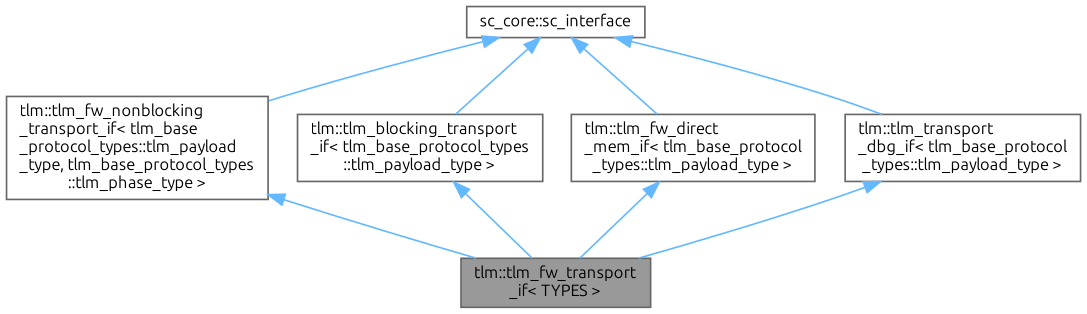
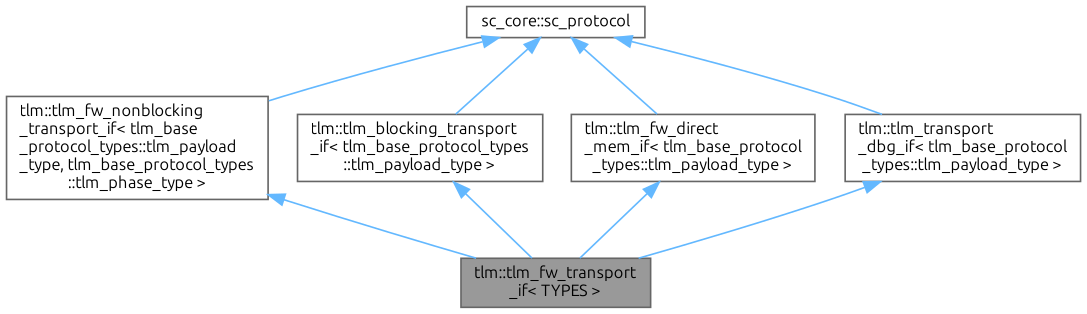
node "sc_core::sc_interface": label "sc_core::sc_interface" -> "sc_core::sc_protocol"
